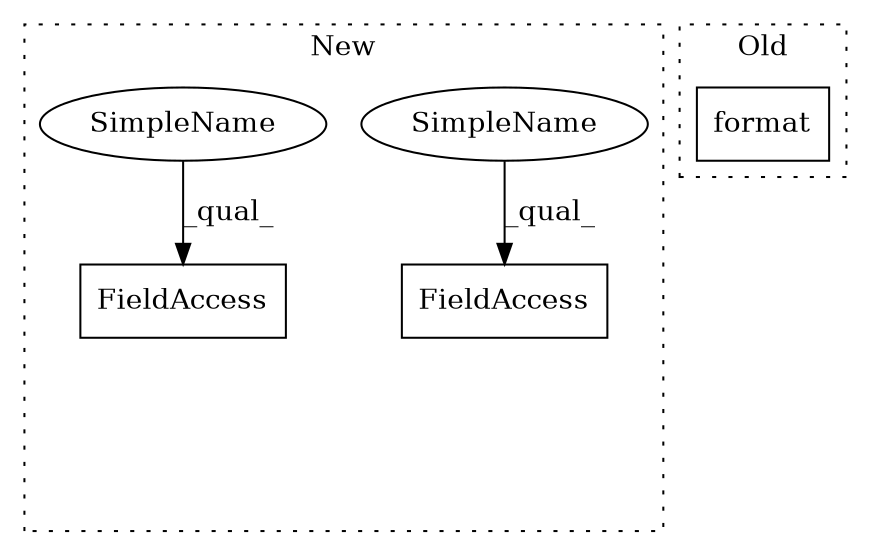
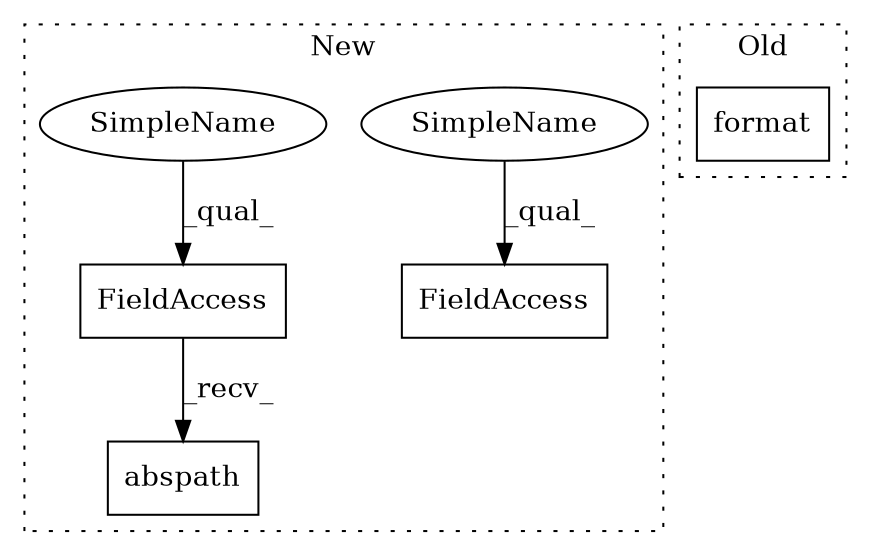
node "abspath": added
